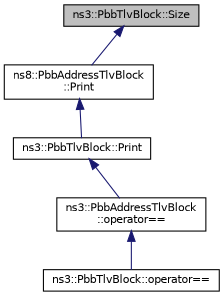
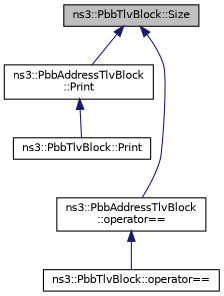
node "ns8::PbbAddressTlvBlock ::Print": label "ns8::PbbAddressTlvBlock ::Print" -> "ns3::PbbAddressTlvBlock ::Print"
edge "ns3::PbbAddressTlvBlock ::operator==" -> "ns3::PbbTlvBlock::Print": now "ns3::PbbAddressTlvBlock ::operator==" -> "ns3::PbbTlvBlock::Size"
